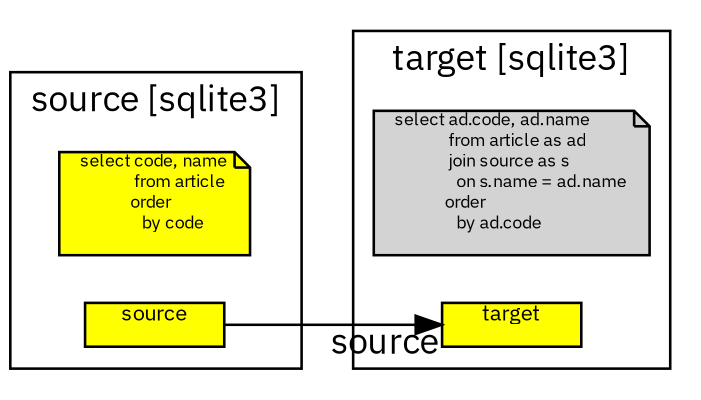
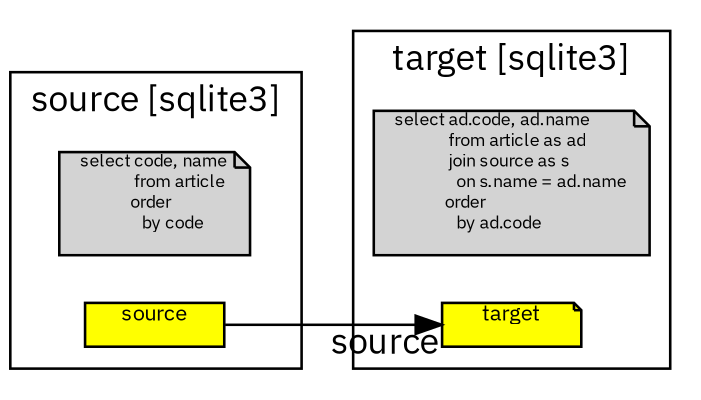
node "select code, name from article order by code": fillcolor yellow -> lightgrey
node "target": shape box -> note
